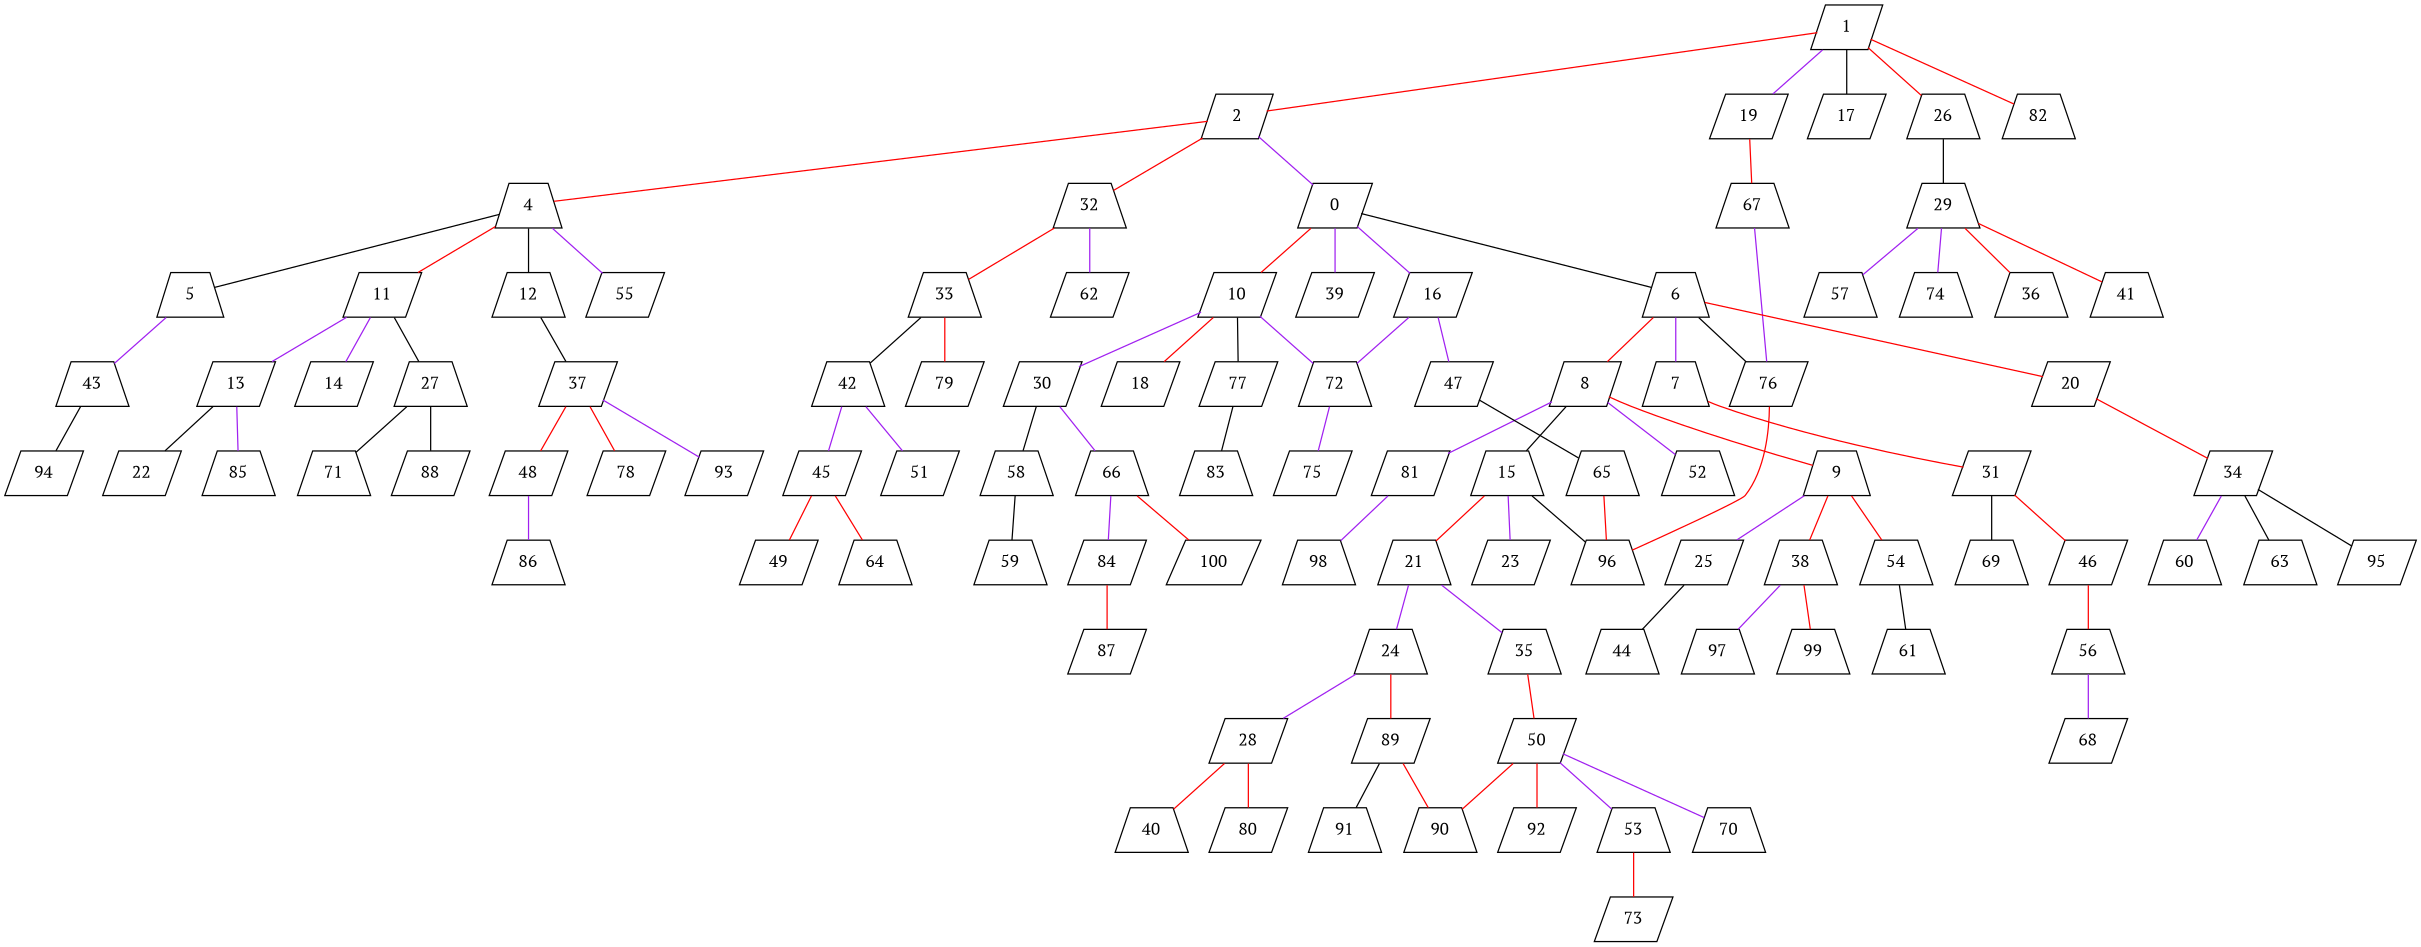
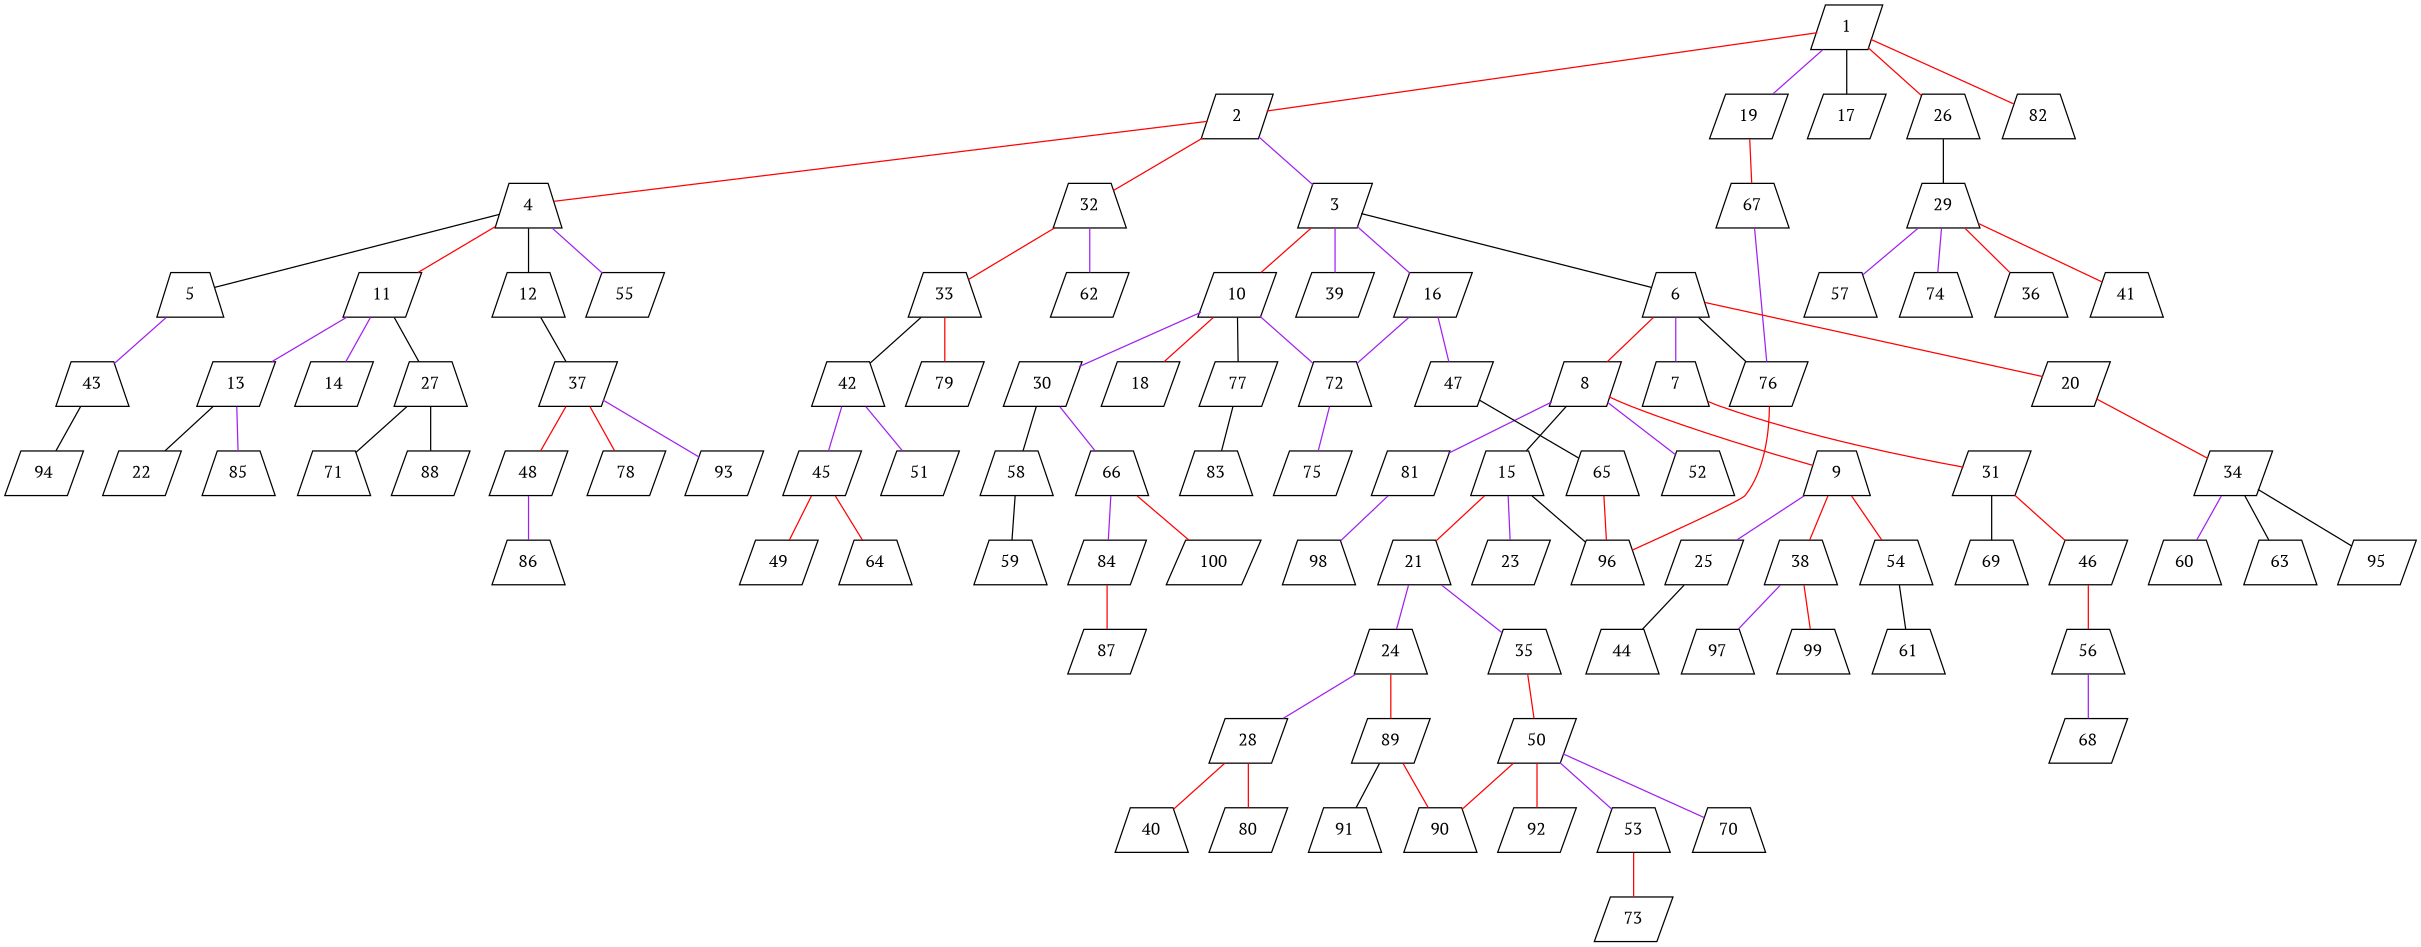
node "0": label "0" -> "3"
